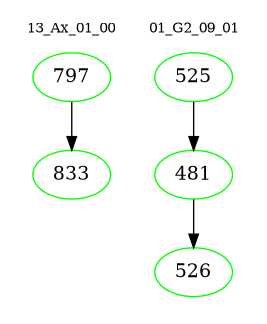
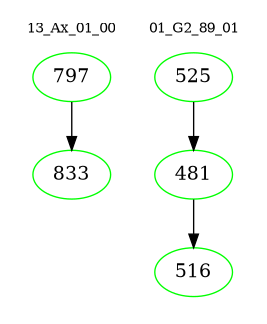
cluster "01_G2_09_01": label "01_G2_09_01" -> "01_G2_89_01"
node "526": label "526" -> "516"
